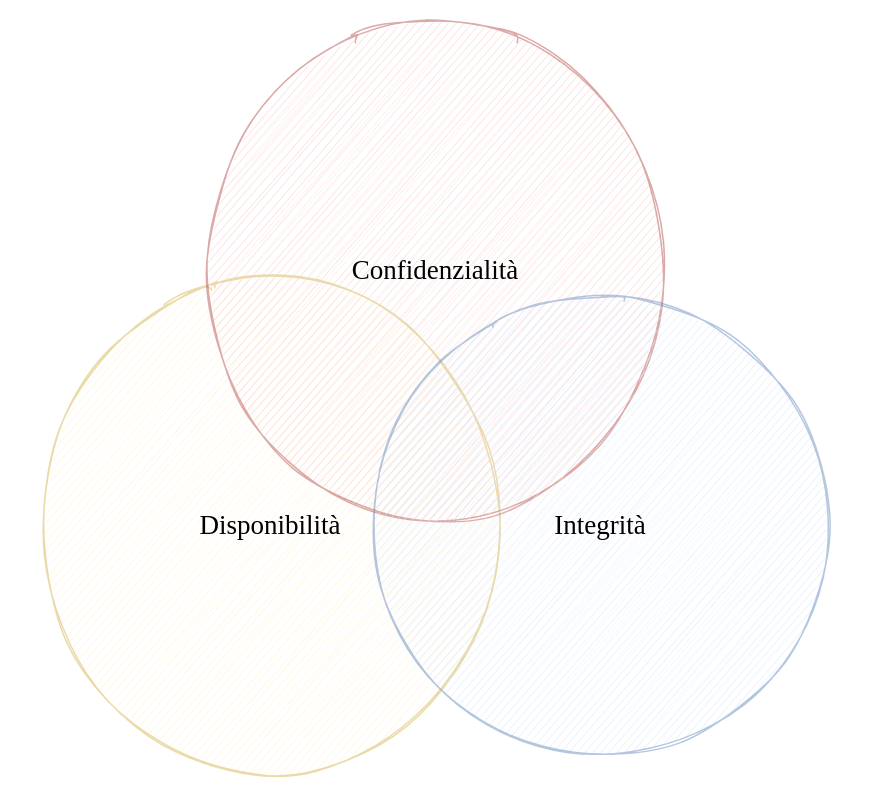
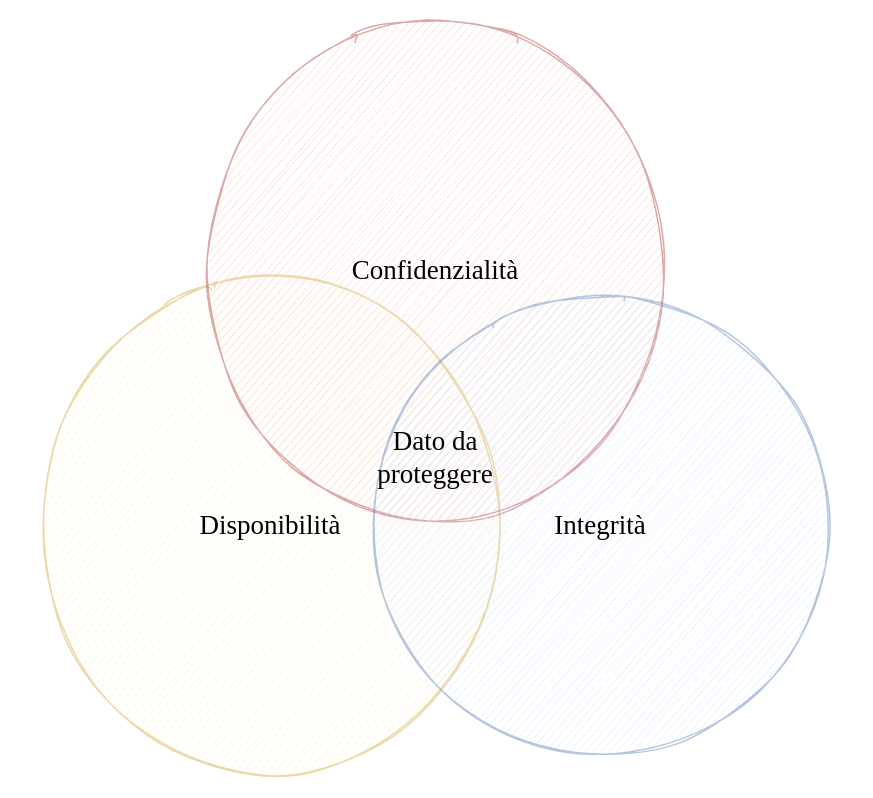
node "Dato da proteggere": added
